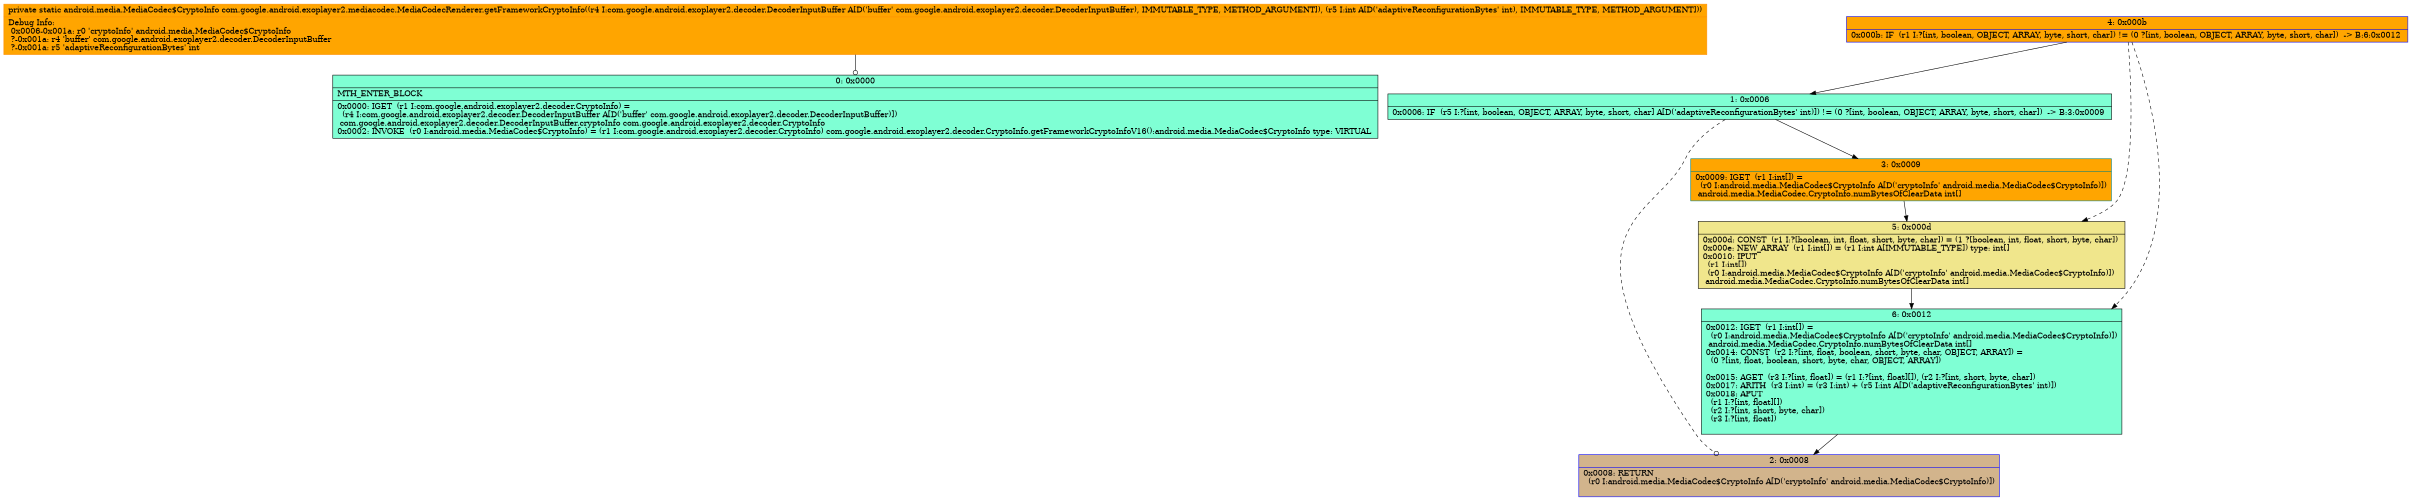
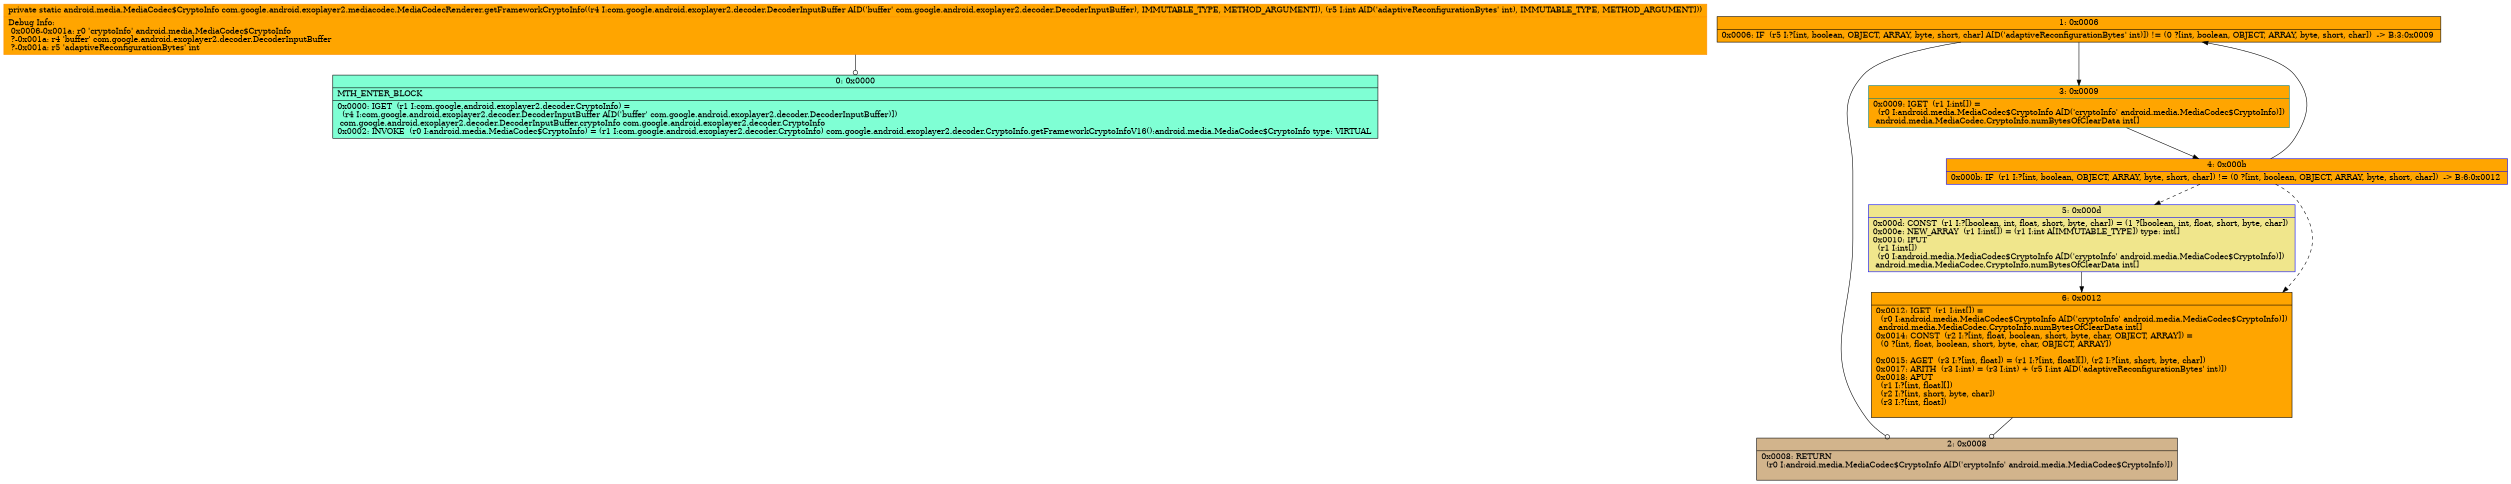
node "1: 0x0006": fillcolor aquamarine -> orange
edge "3: 0x0009" -> "5: 0x000d": now "3: 0x0009" -> "4: 0x000b"
node "5: 0x000d": color black -> blue
edge "1: 0x0006" -> "2: 0x0008": style dashed -> solid
node "6: 0x0012": fillcolor aquamarine -> orange
edge "6: 0x0012" -> "2: 0x0008": arrowhead normal -> odot
node "2: 0x0008": color blue -> black
